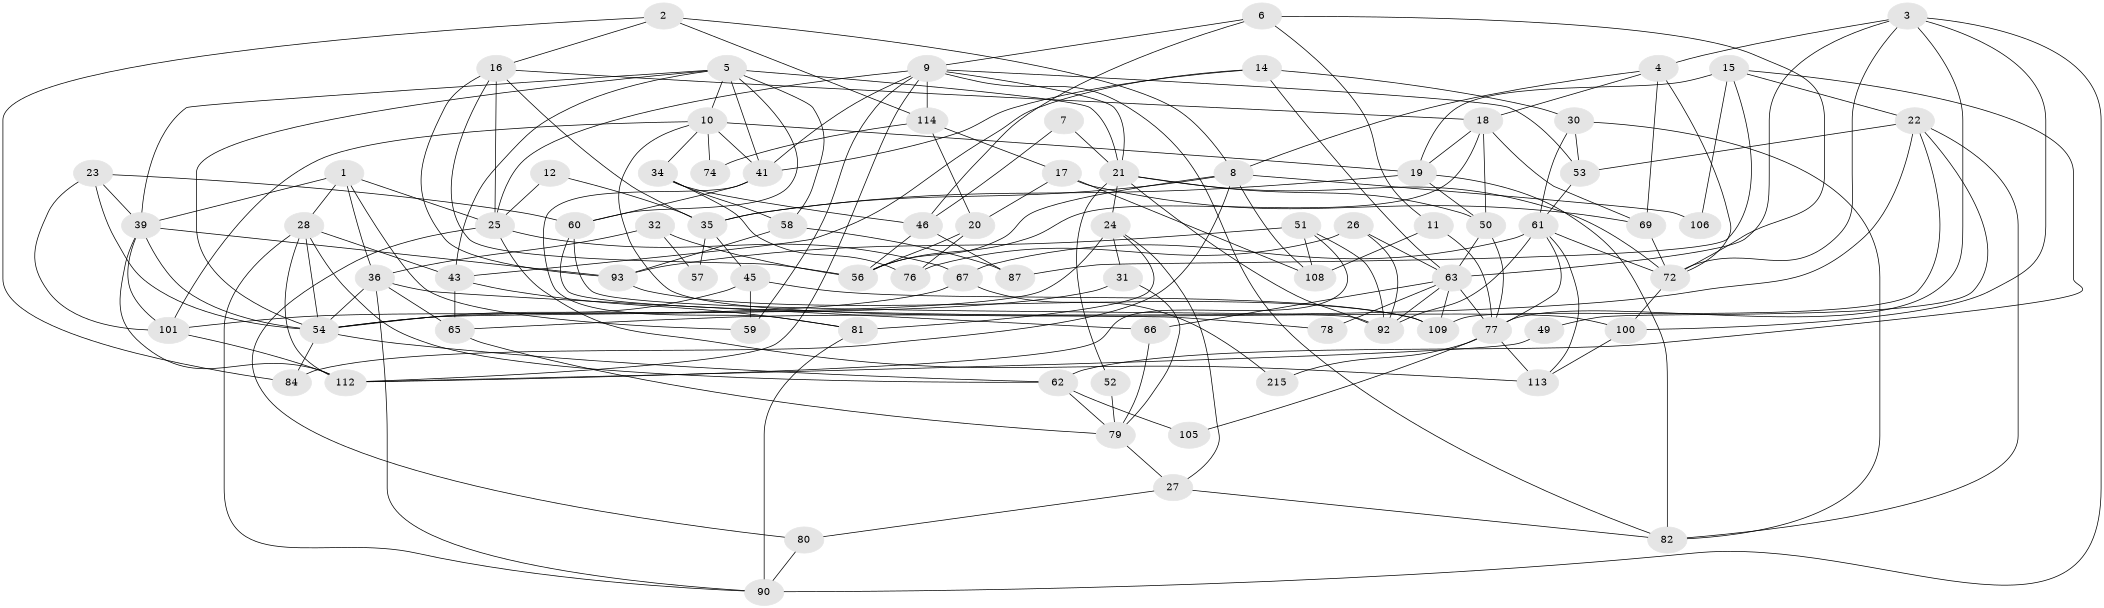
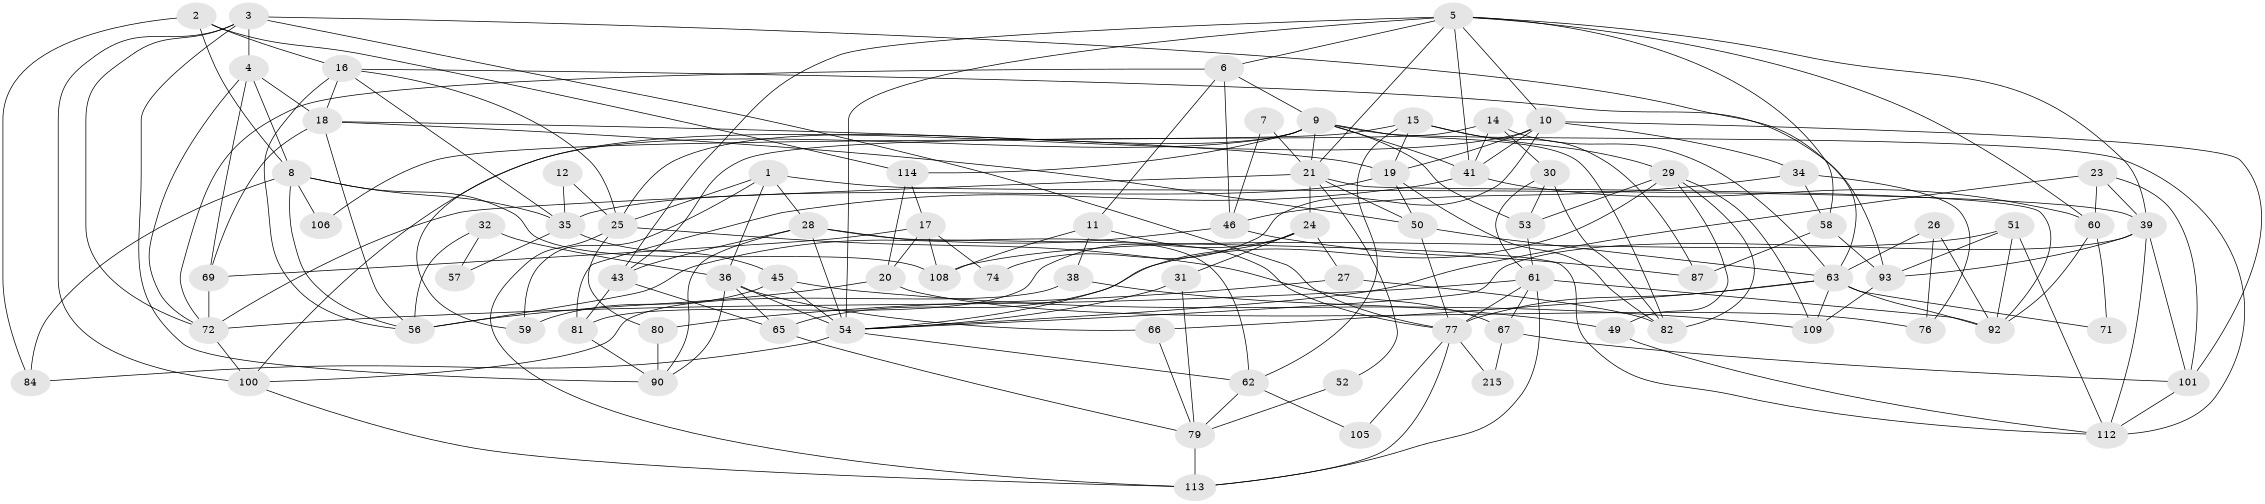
edge "5" -- "6": added
node "22": label "22" -> "29"
edge "114" -- "74": now "17" -- "74"
node "38": added
node "78": label "78" -> "71"
edge "79" -- "27": now "79" -- "113"
